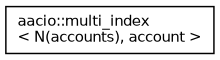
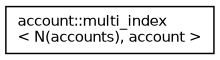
node "aacio::multi_index < N(accounts), account >": label "aacio::multi_index < N(accounts), account >" -> "account::multi_index < N(accounts), account >"
